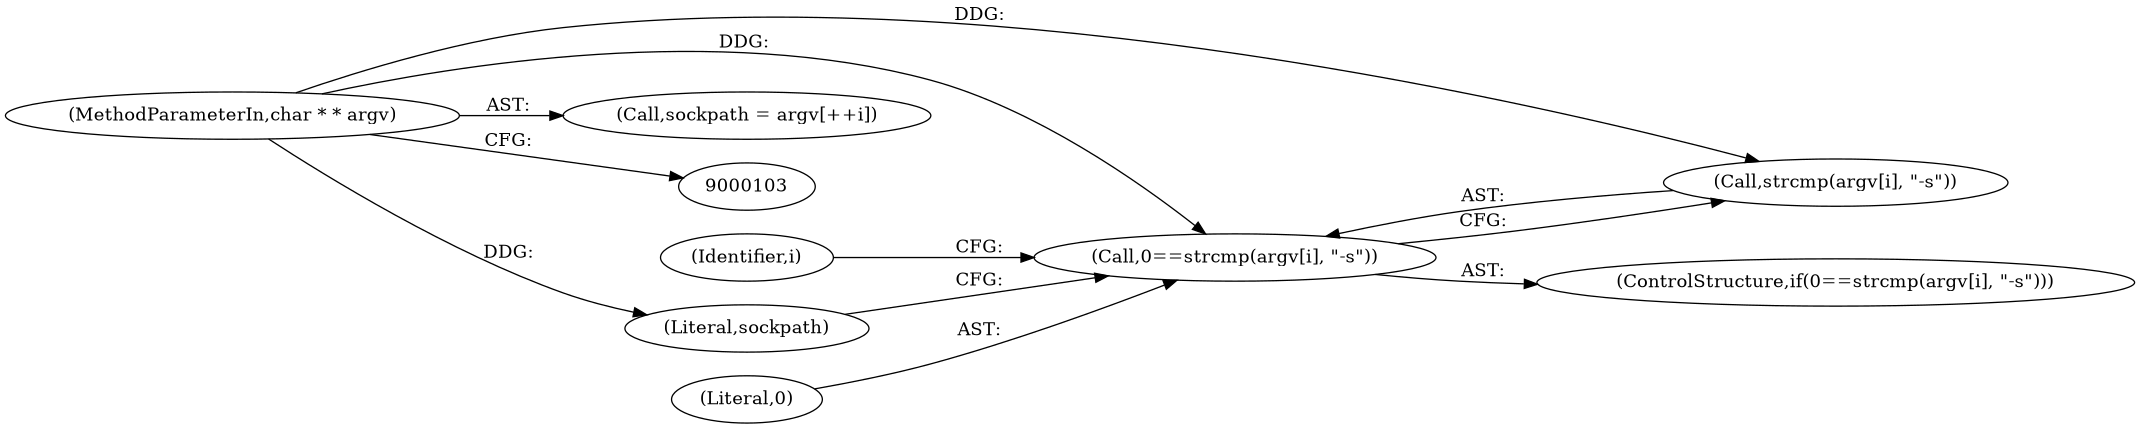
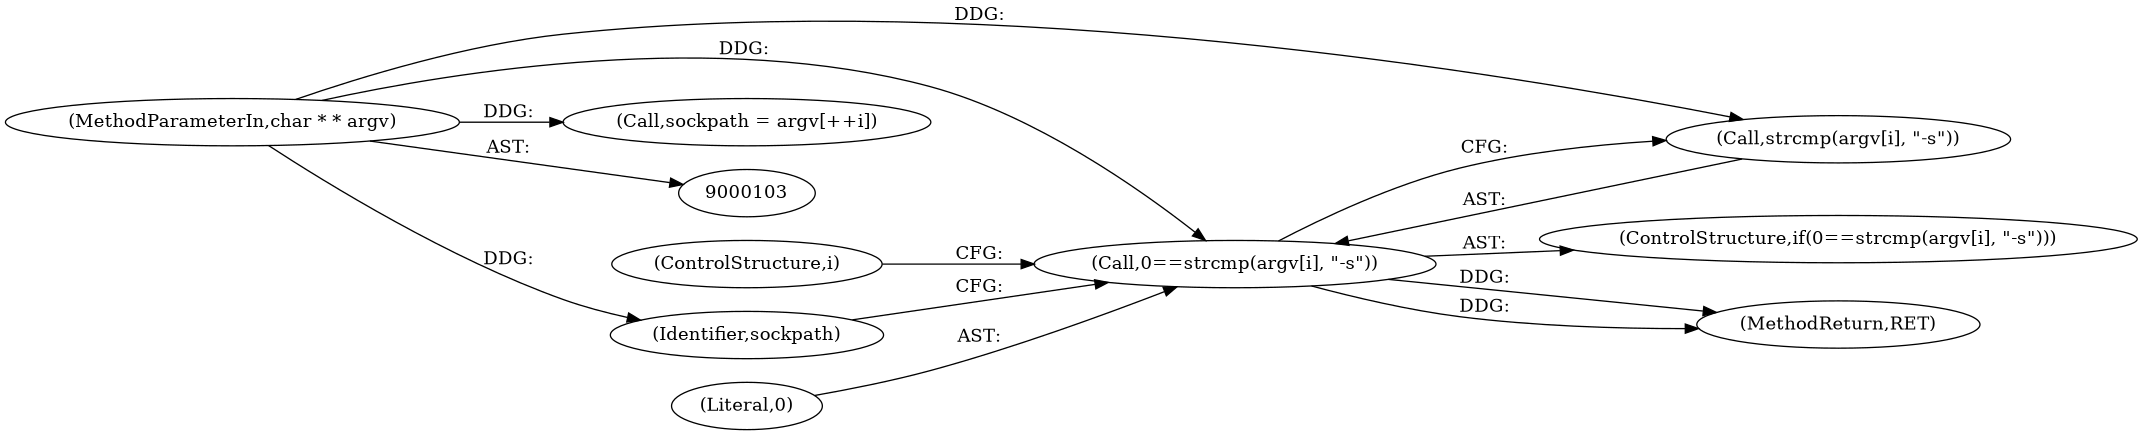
edge "(MethodParameterIn,char * * argv)" -> "(Call,sockpath = argv[++i])": label "AST: " -> "DDG: "
edge "(MethodParameterIn,char * * argv)" -> "9000103": label "CFG: " -> "AST: "
node "(Identifier,i)": label "(Identifier,i)" -> "(ControlStructure,i)"
node "(MethodReturn,RET)": added
node "(Literal,sockpath)": label "(Literal,sockpath)" -> "(Identifier,sockpath)"
